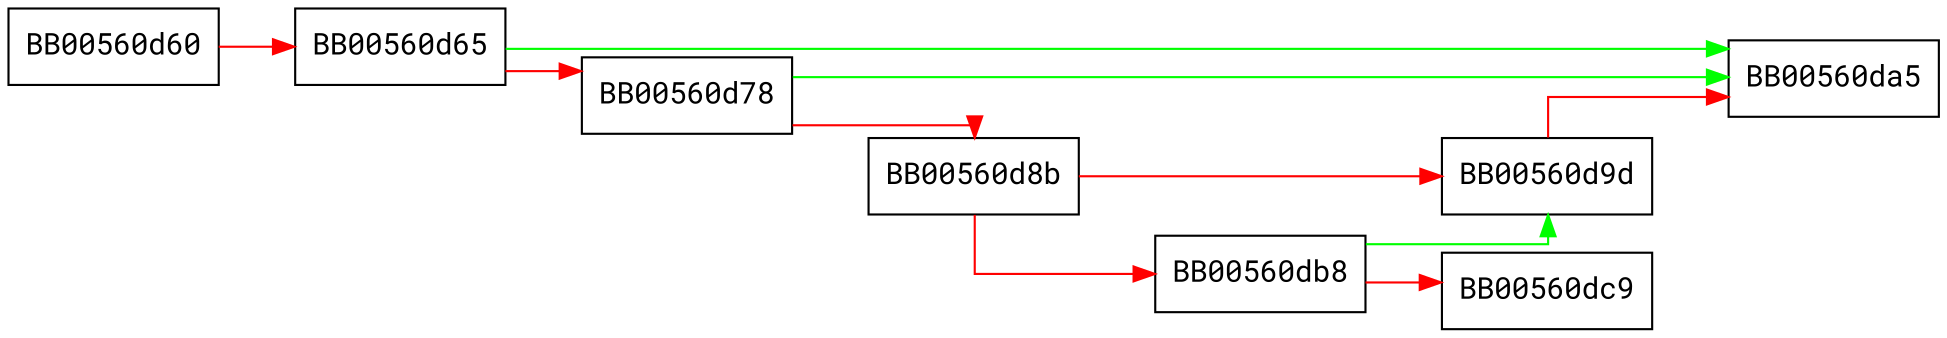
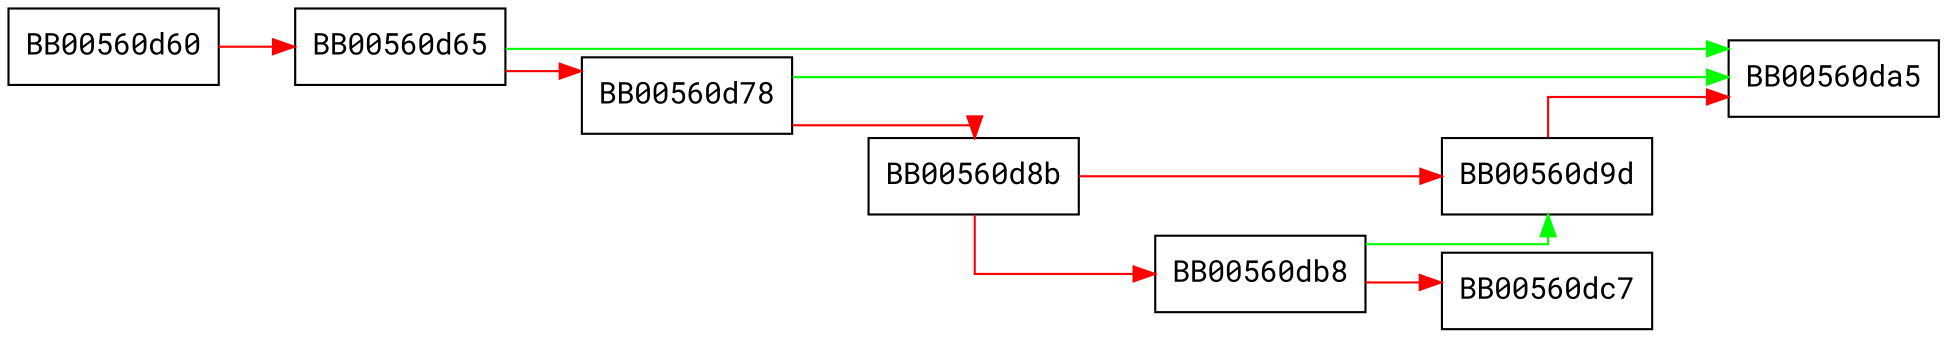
node "BB00560dc9": label "BB00560dc9" -> "BB00560dc7"
